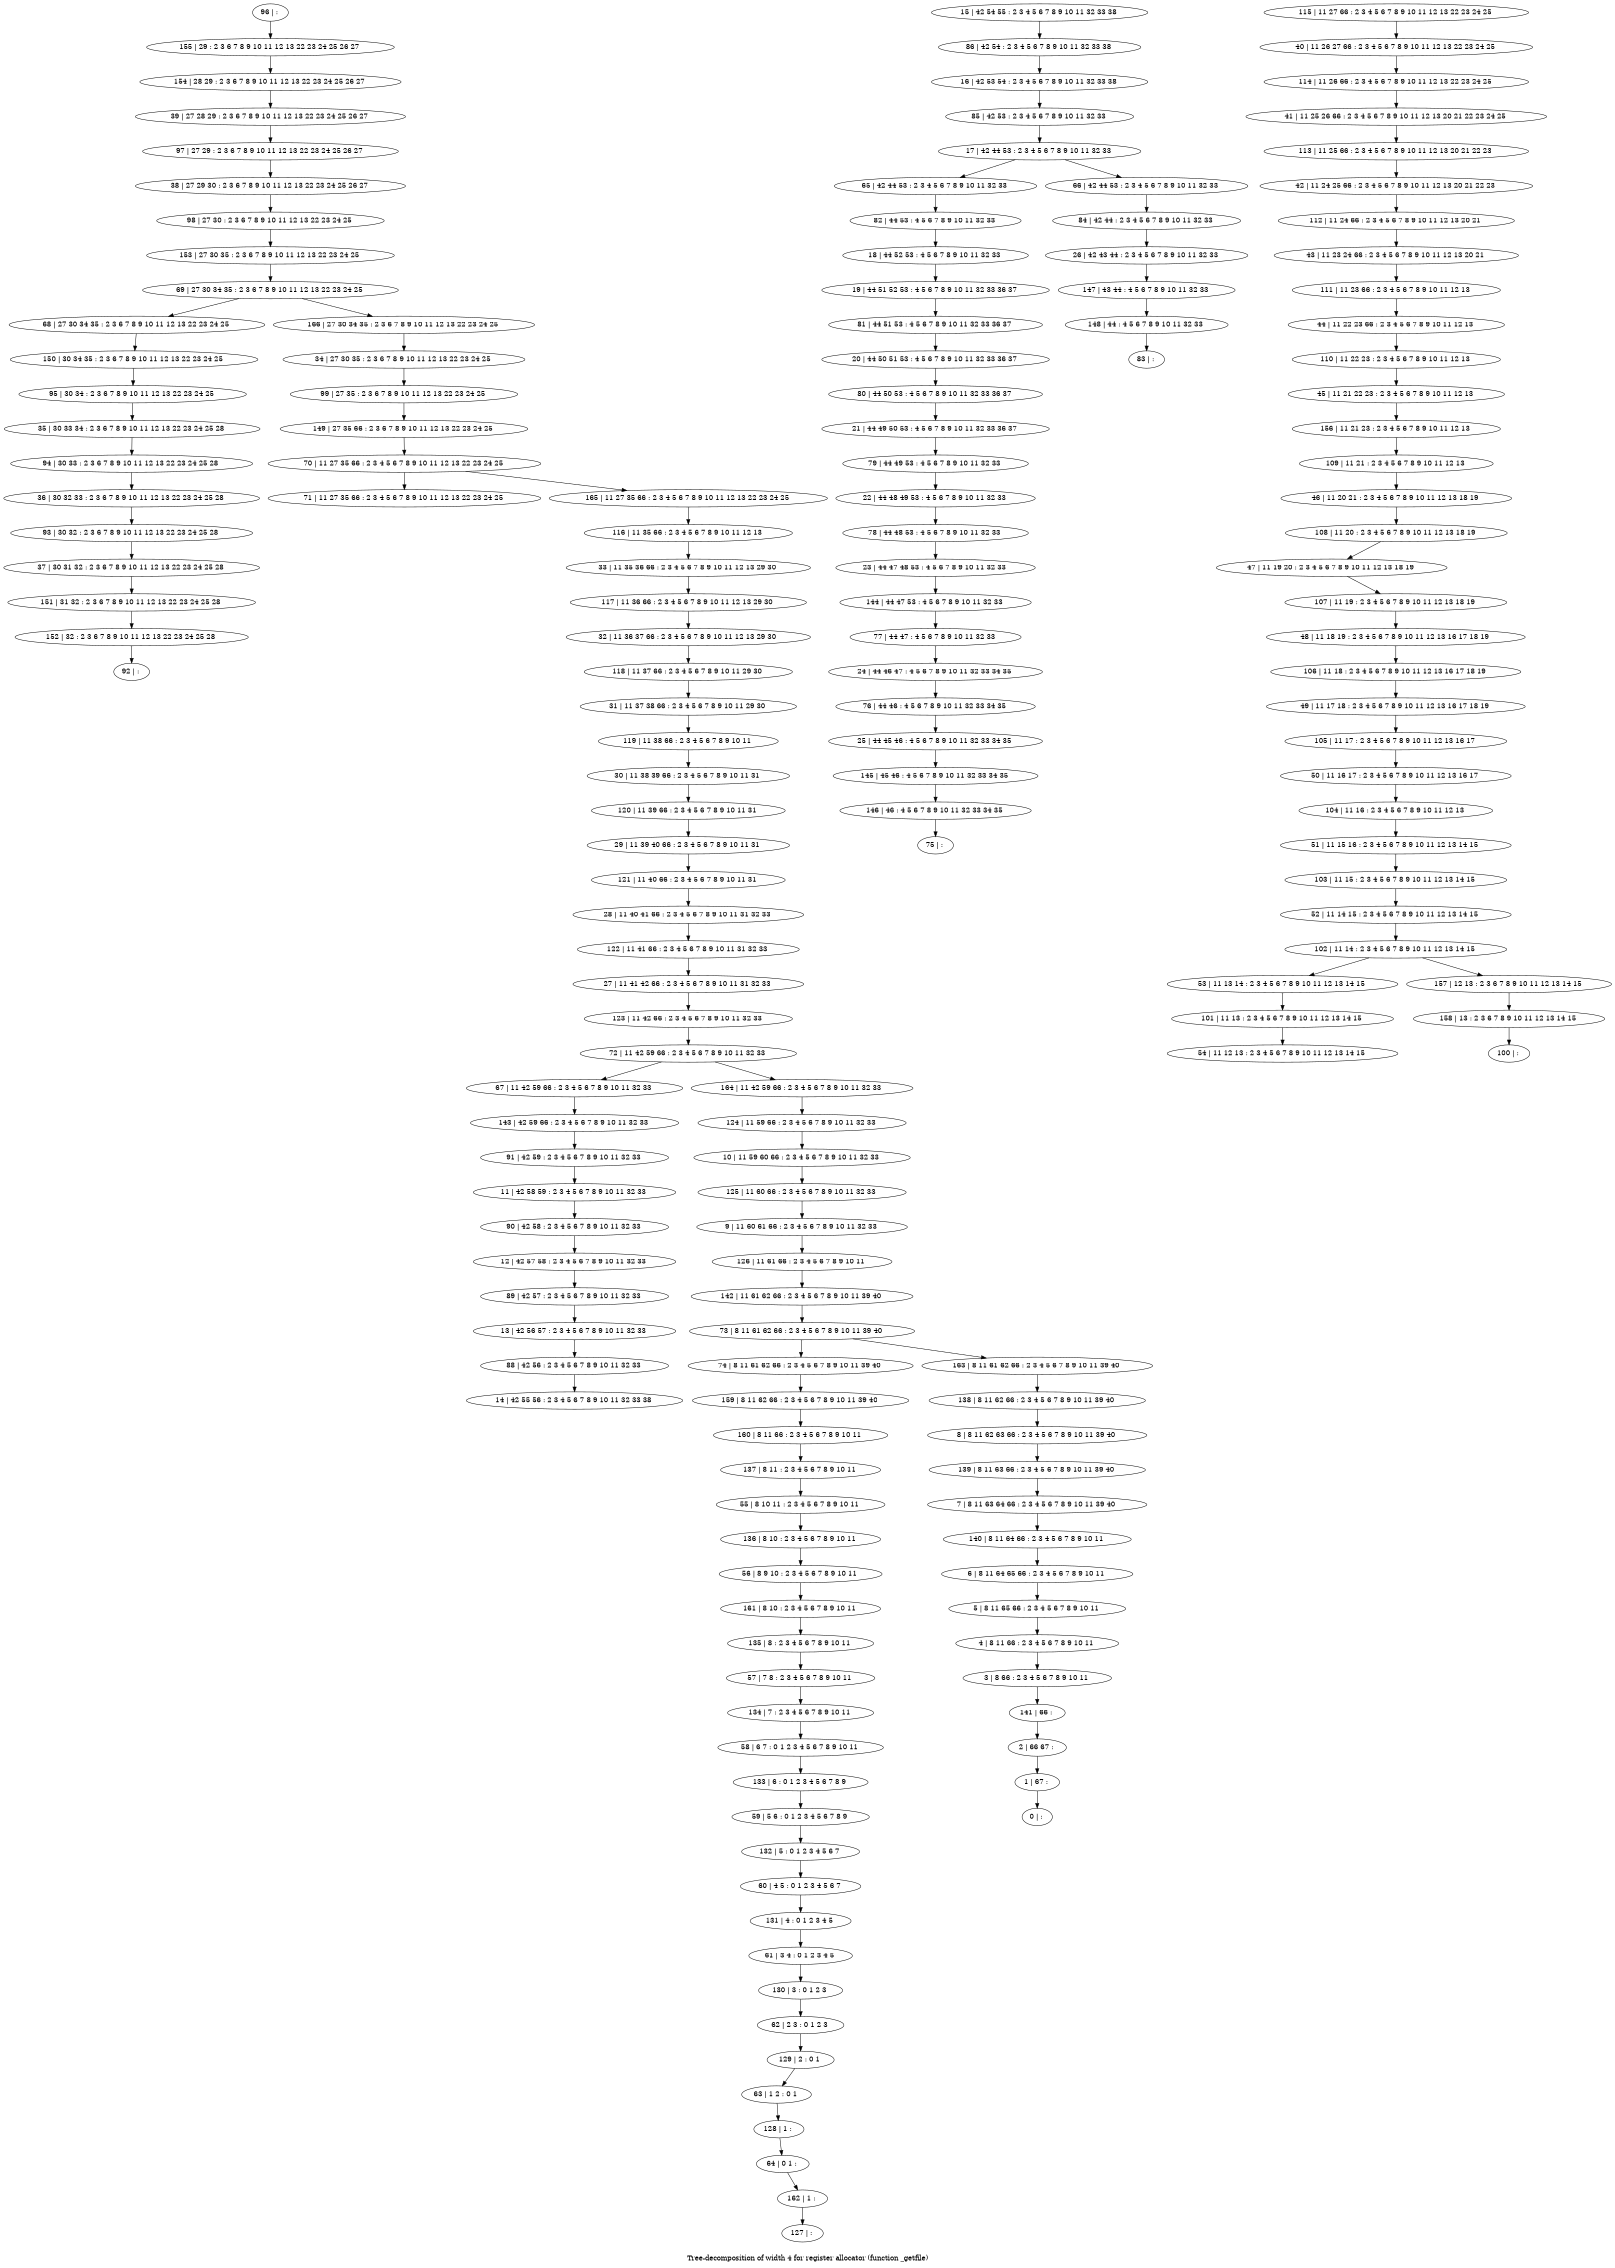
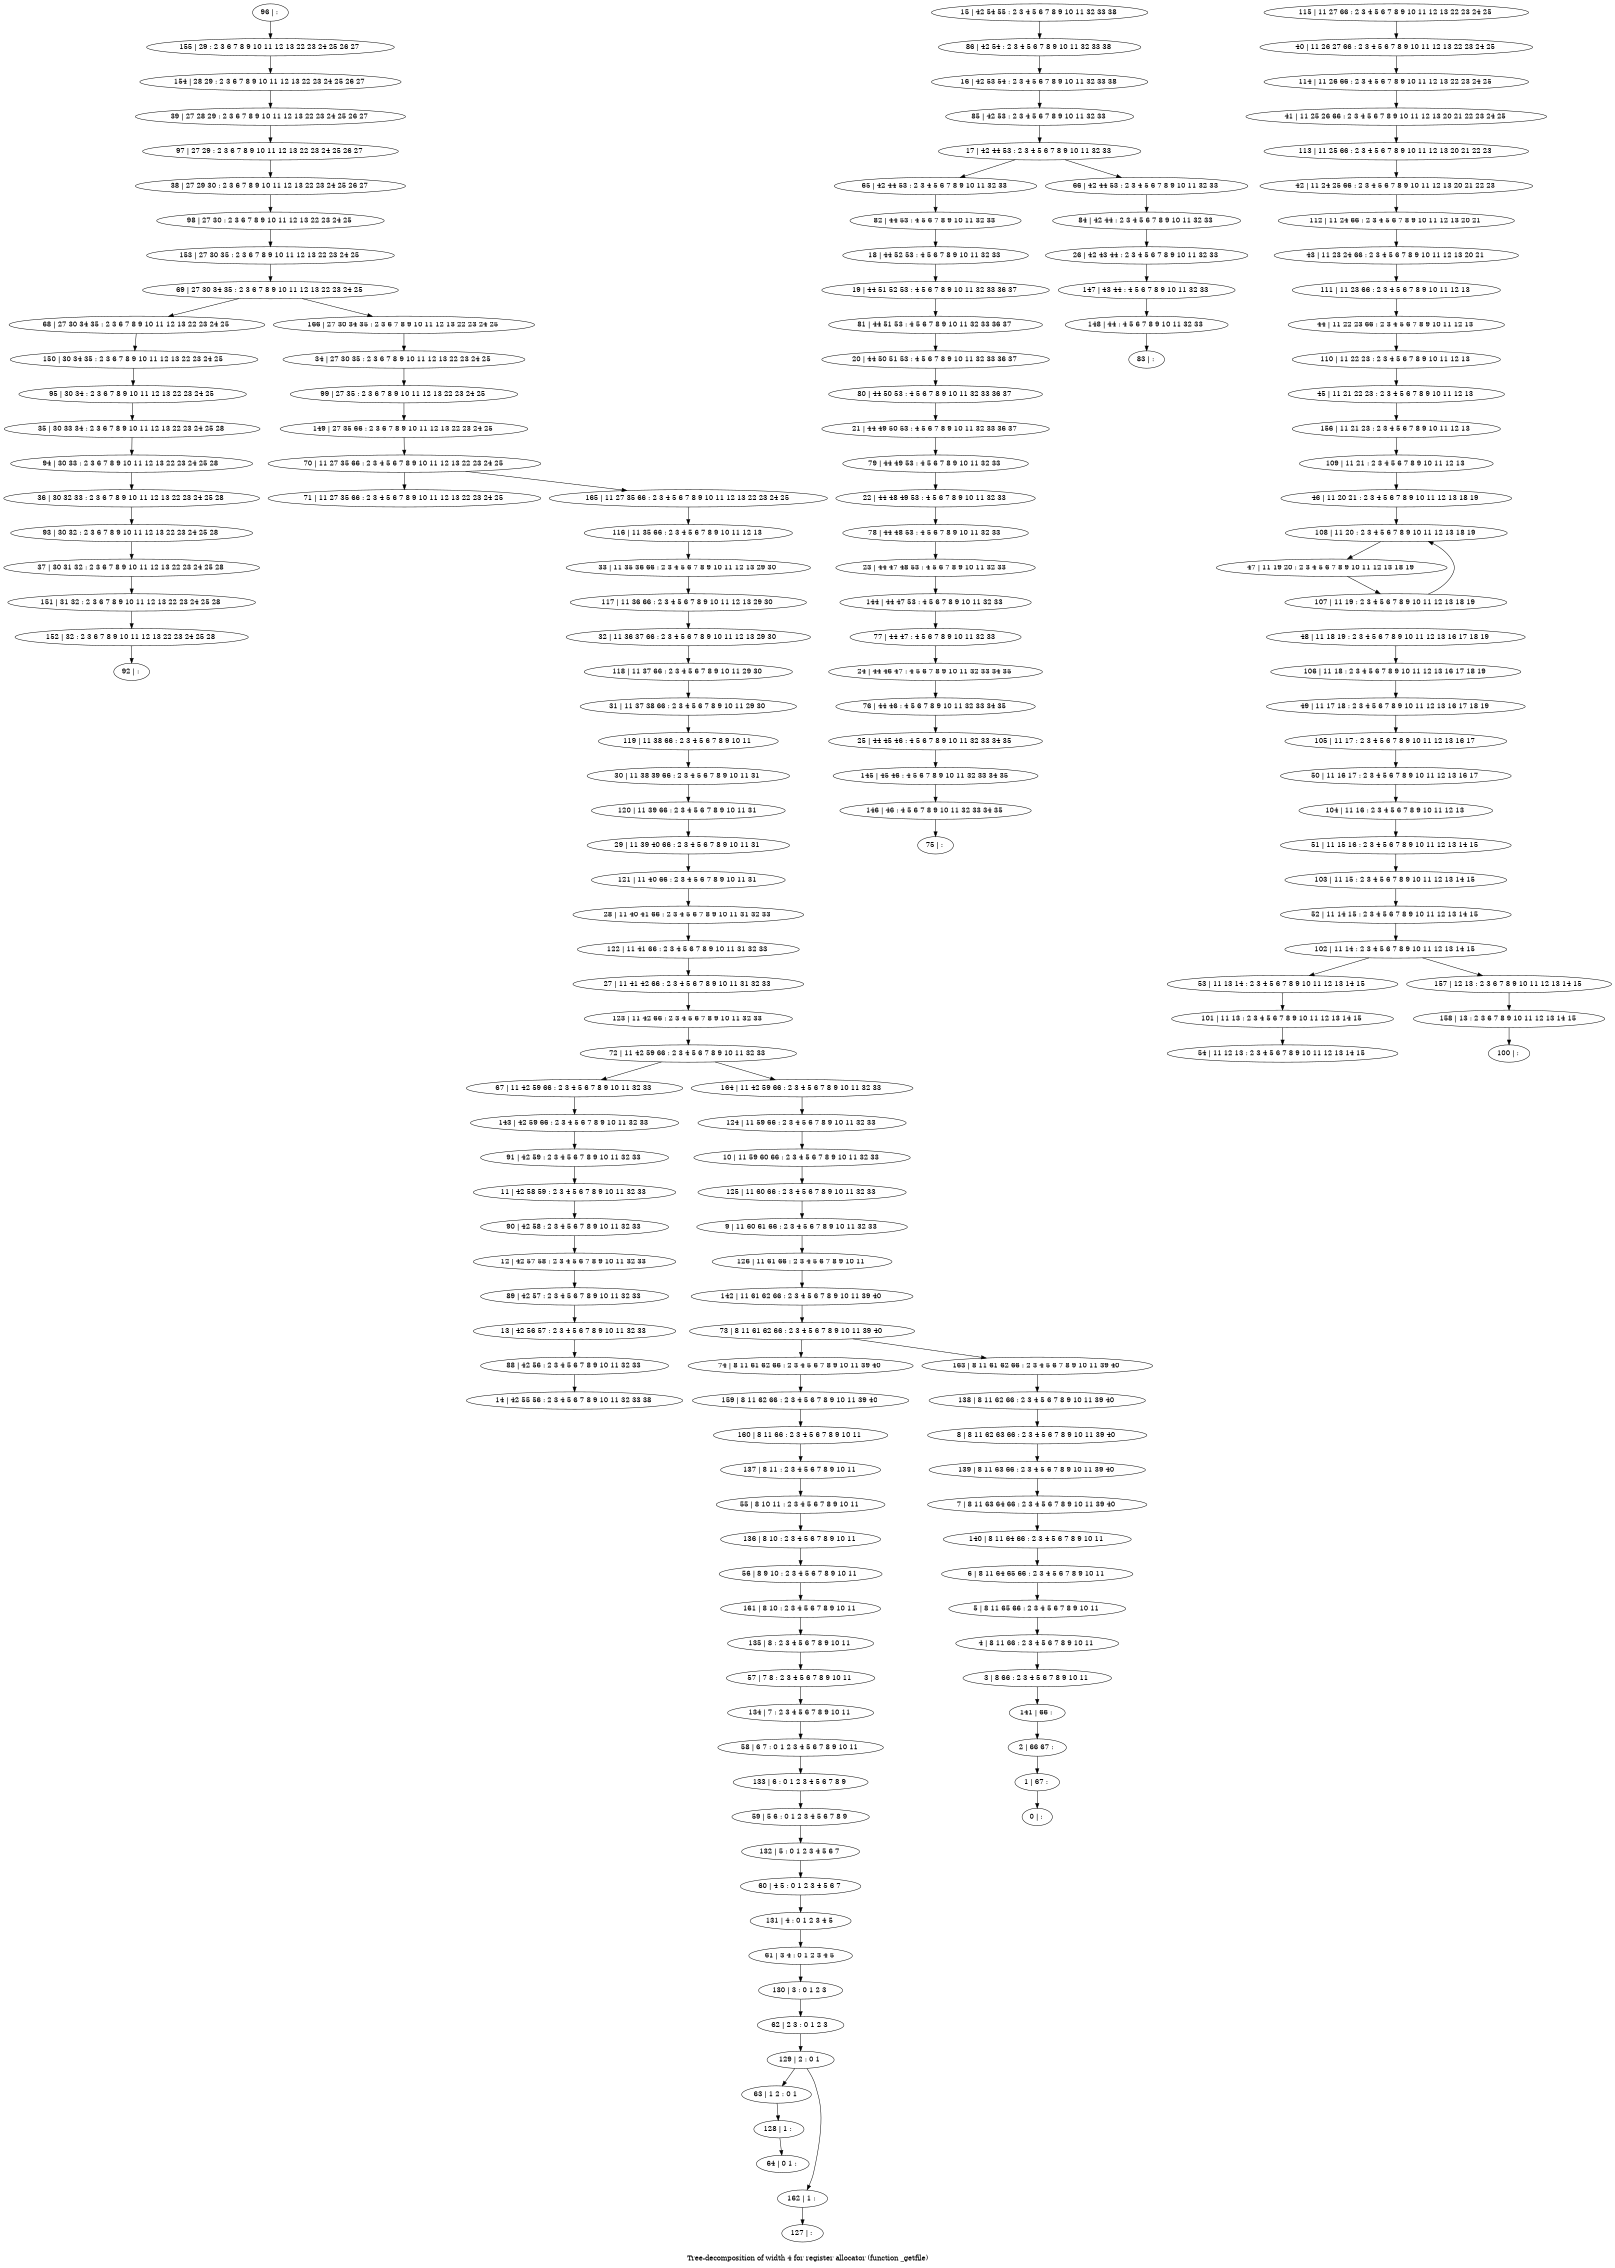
edge "107 | 11 19 : 2 3 4 5 6 7 8 9 10 11 12 13 18 19" -> "48 | 11 18 19 : 2 3 4 5 6 7 8 9 10 11 12 13 16 17 18 19": now "107 | 11 19 : 2 3 4 5 6 7 8 9 10 11 12 13 18 19" -> "108 | 11 20 : 2 3 4 5 6 7 8 9 10 11 12 13 18 19"
edge "64 | 0 1 :" -> "162 | 1 :": now "129 | 2 : 0 1" -> "162 | 1 :"
